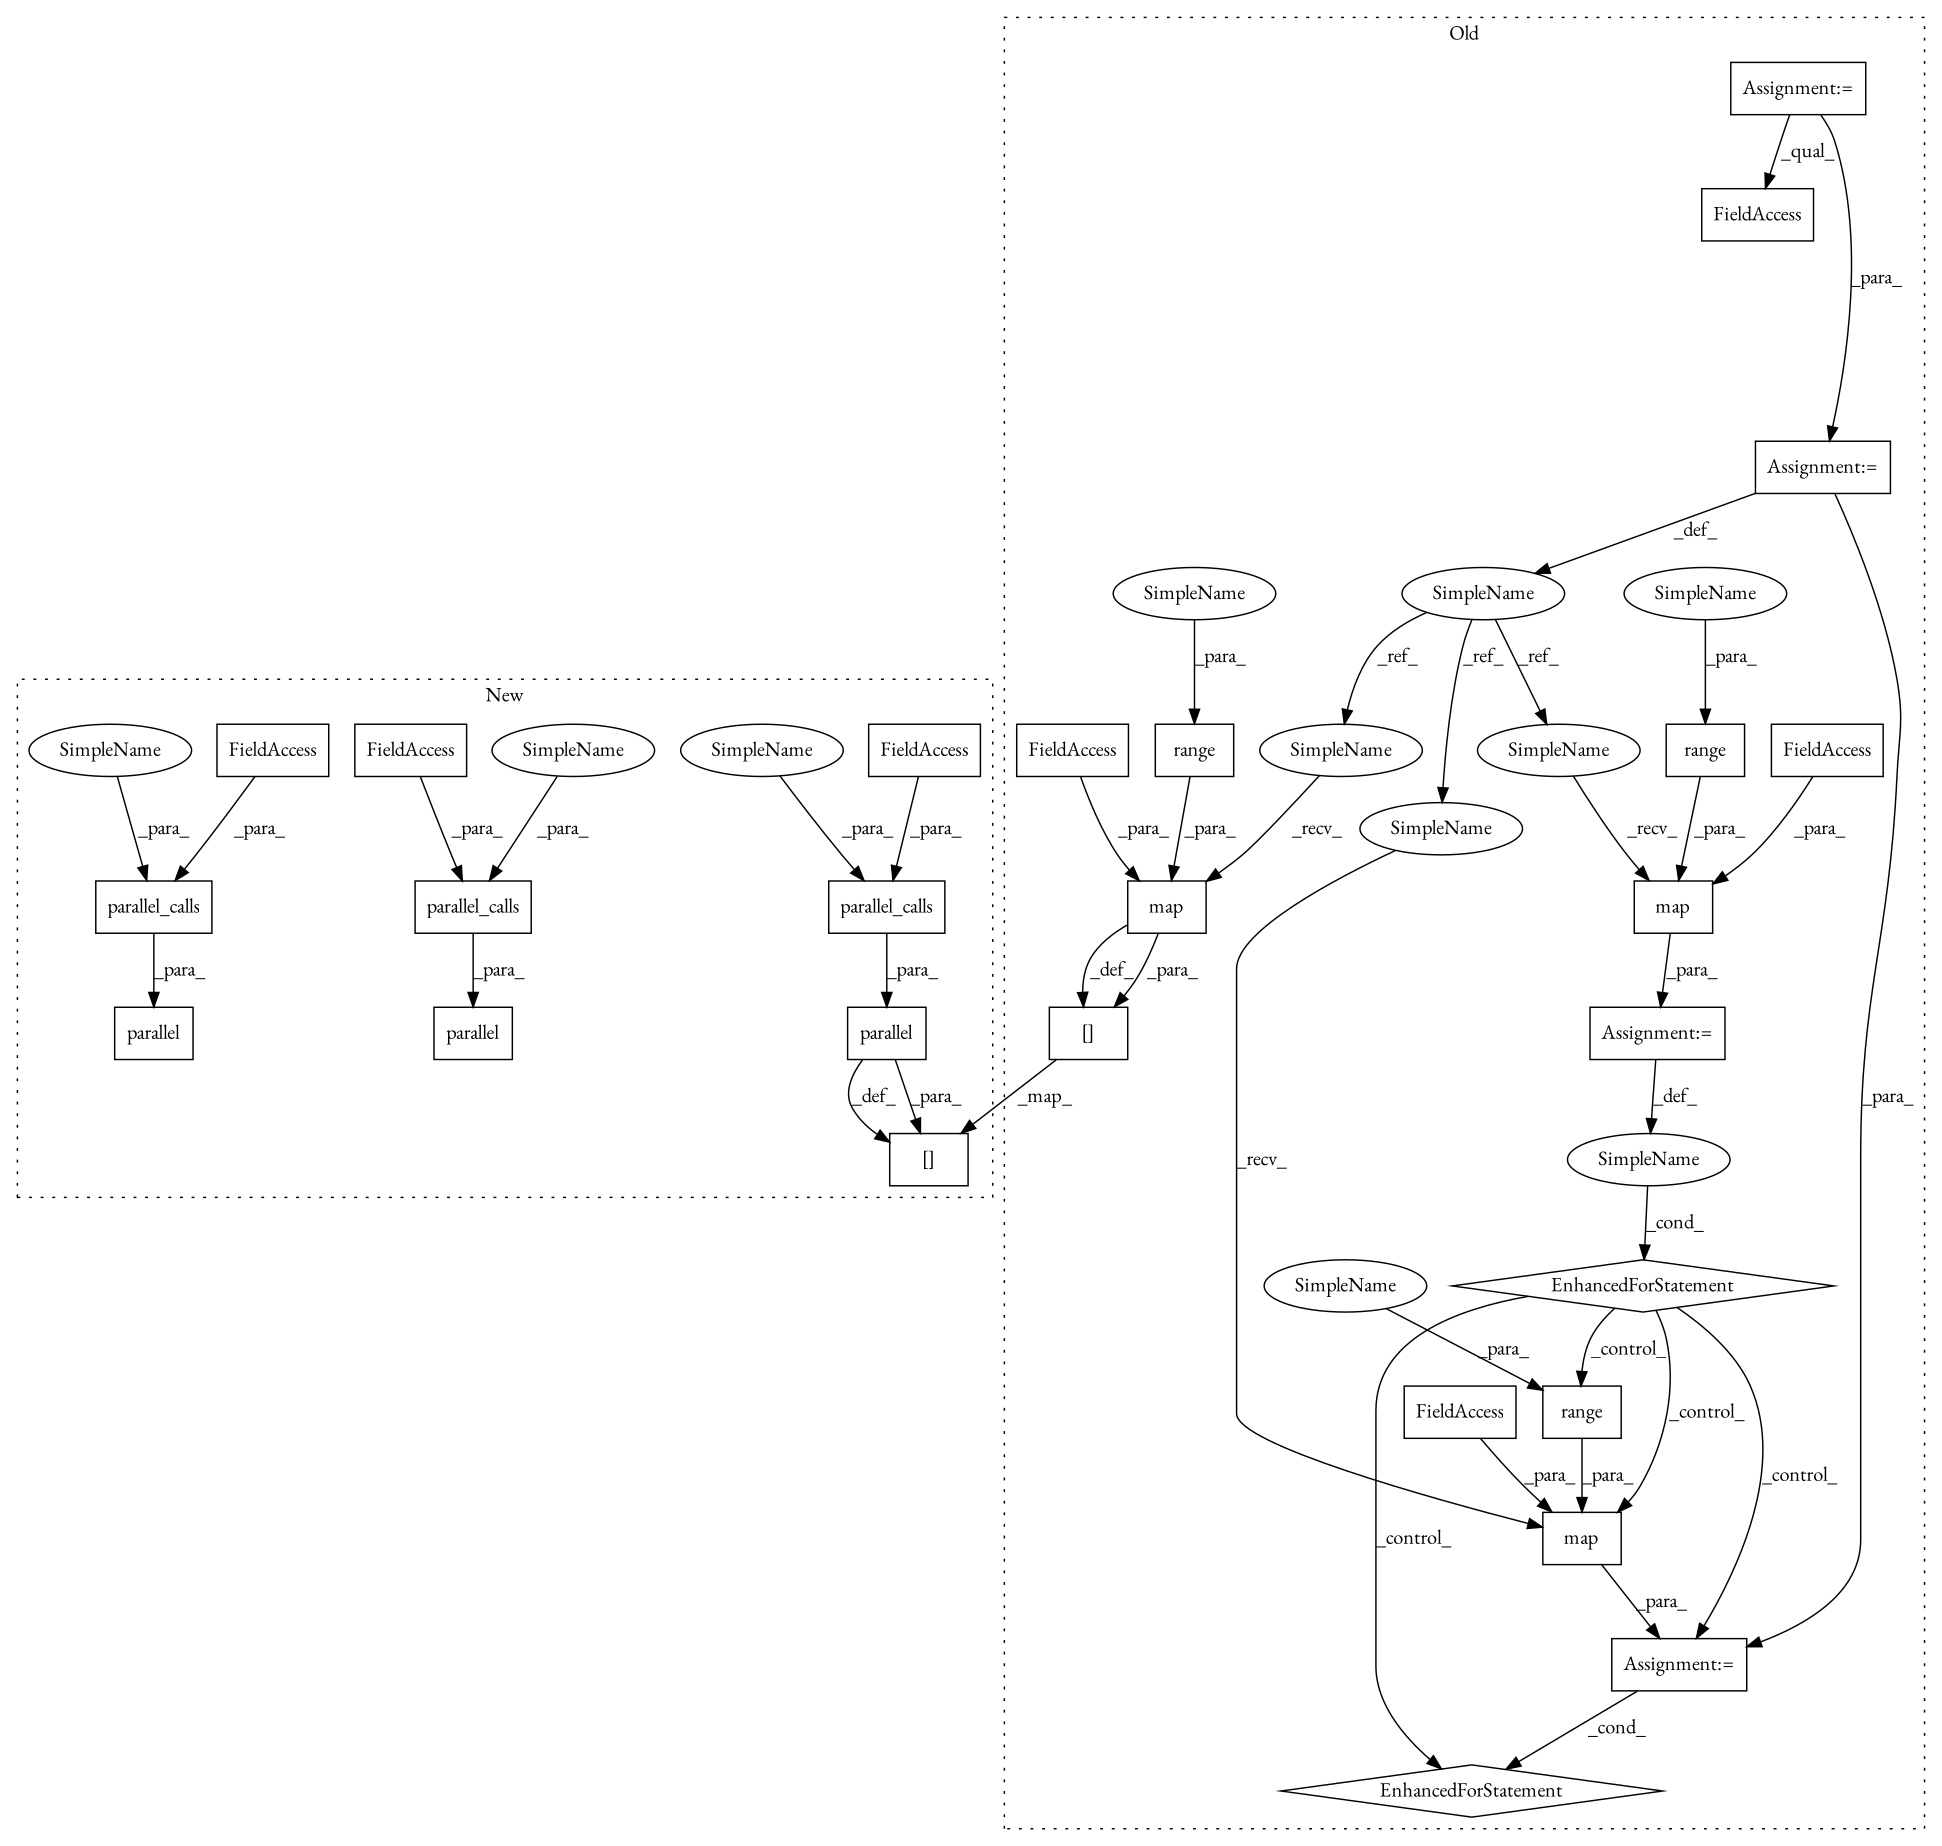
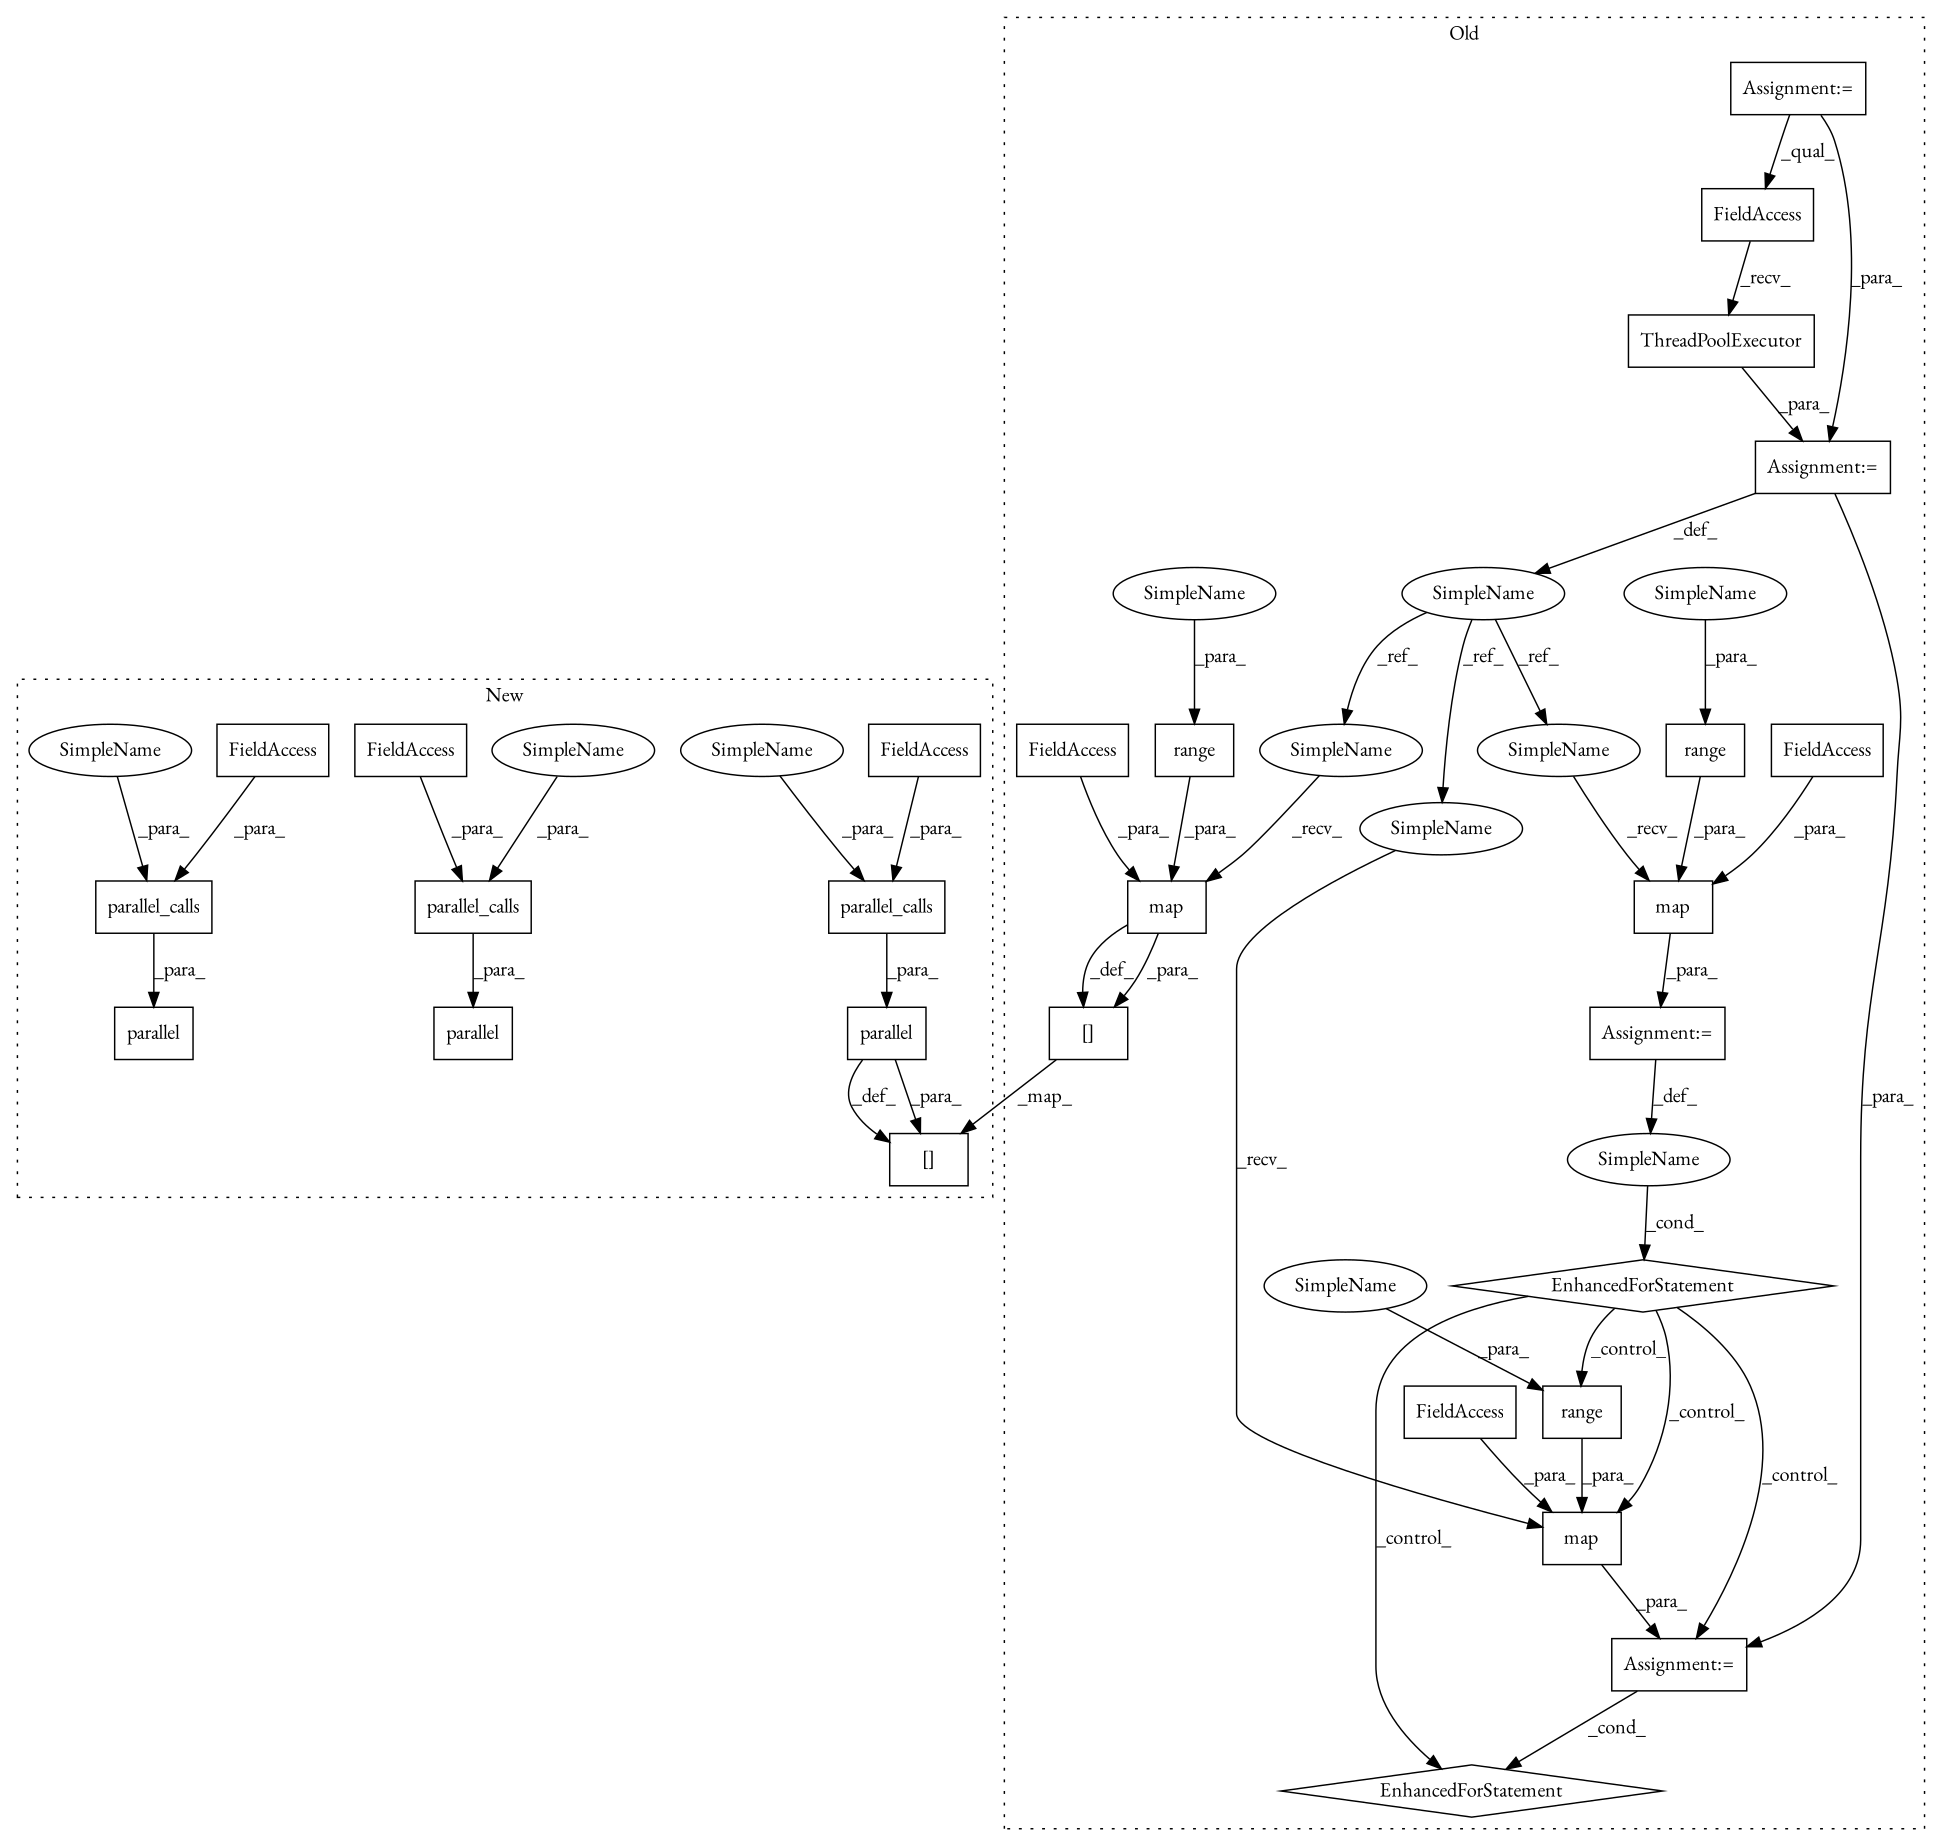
node "ThreadPoolExecutor": added
